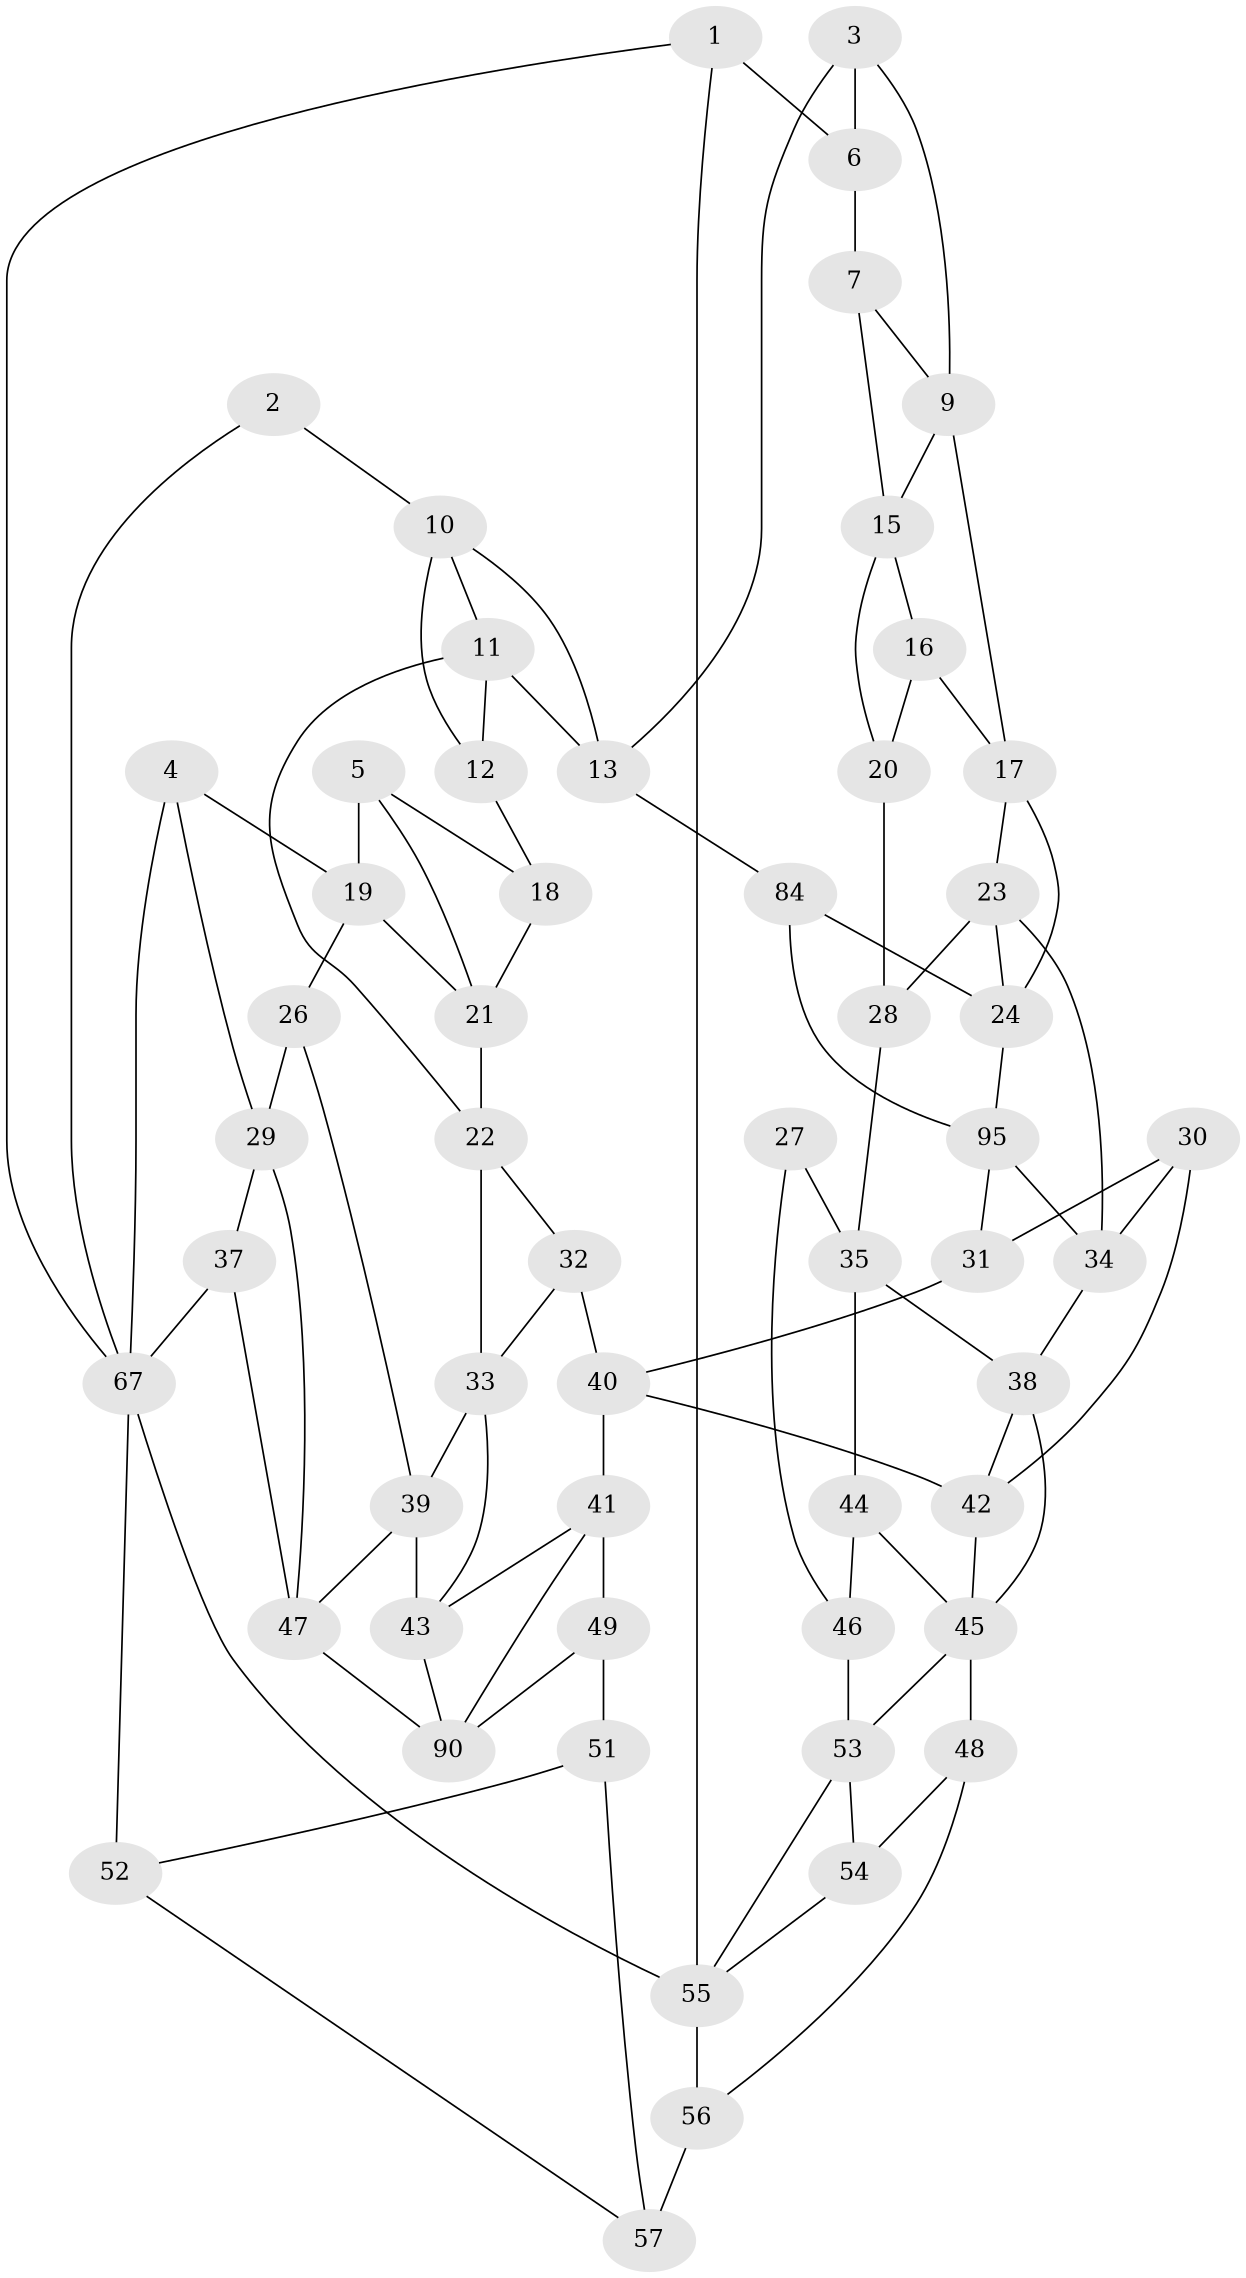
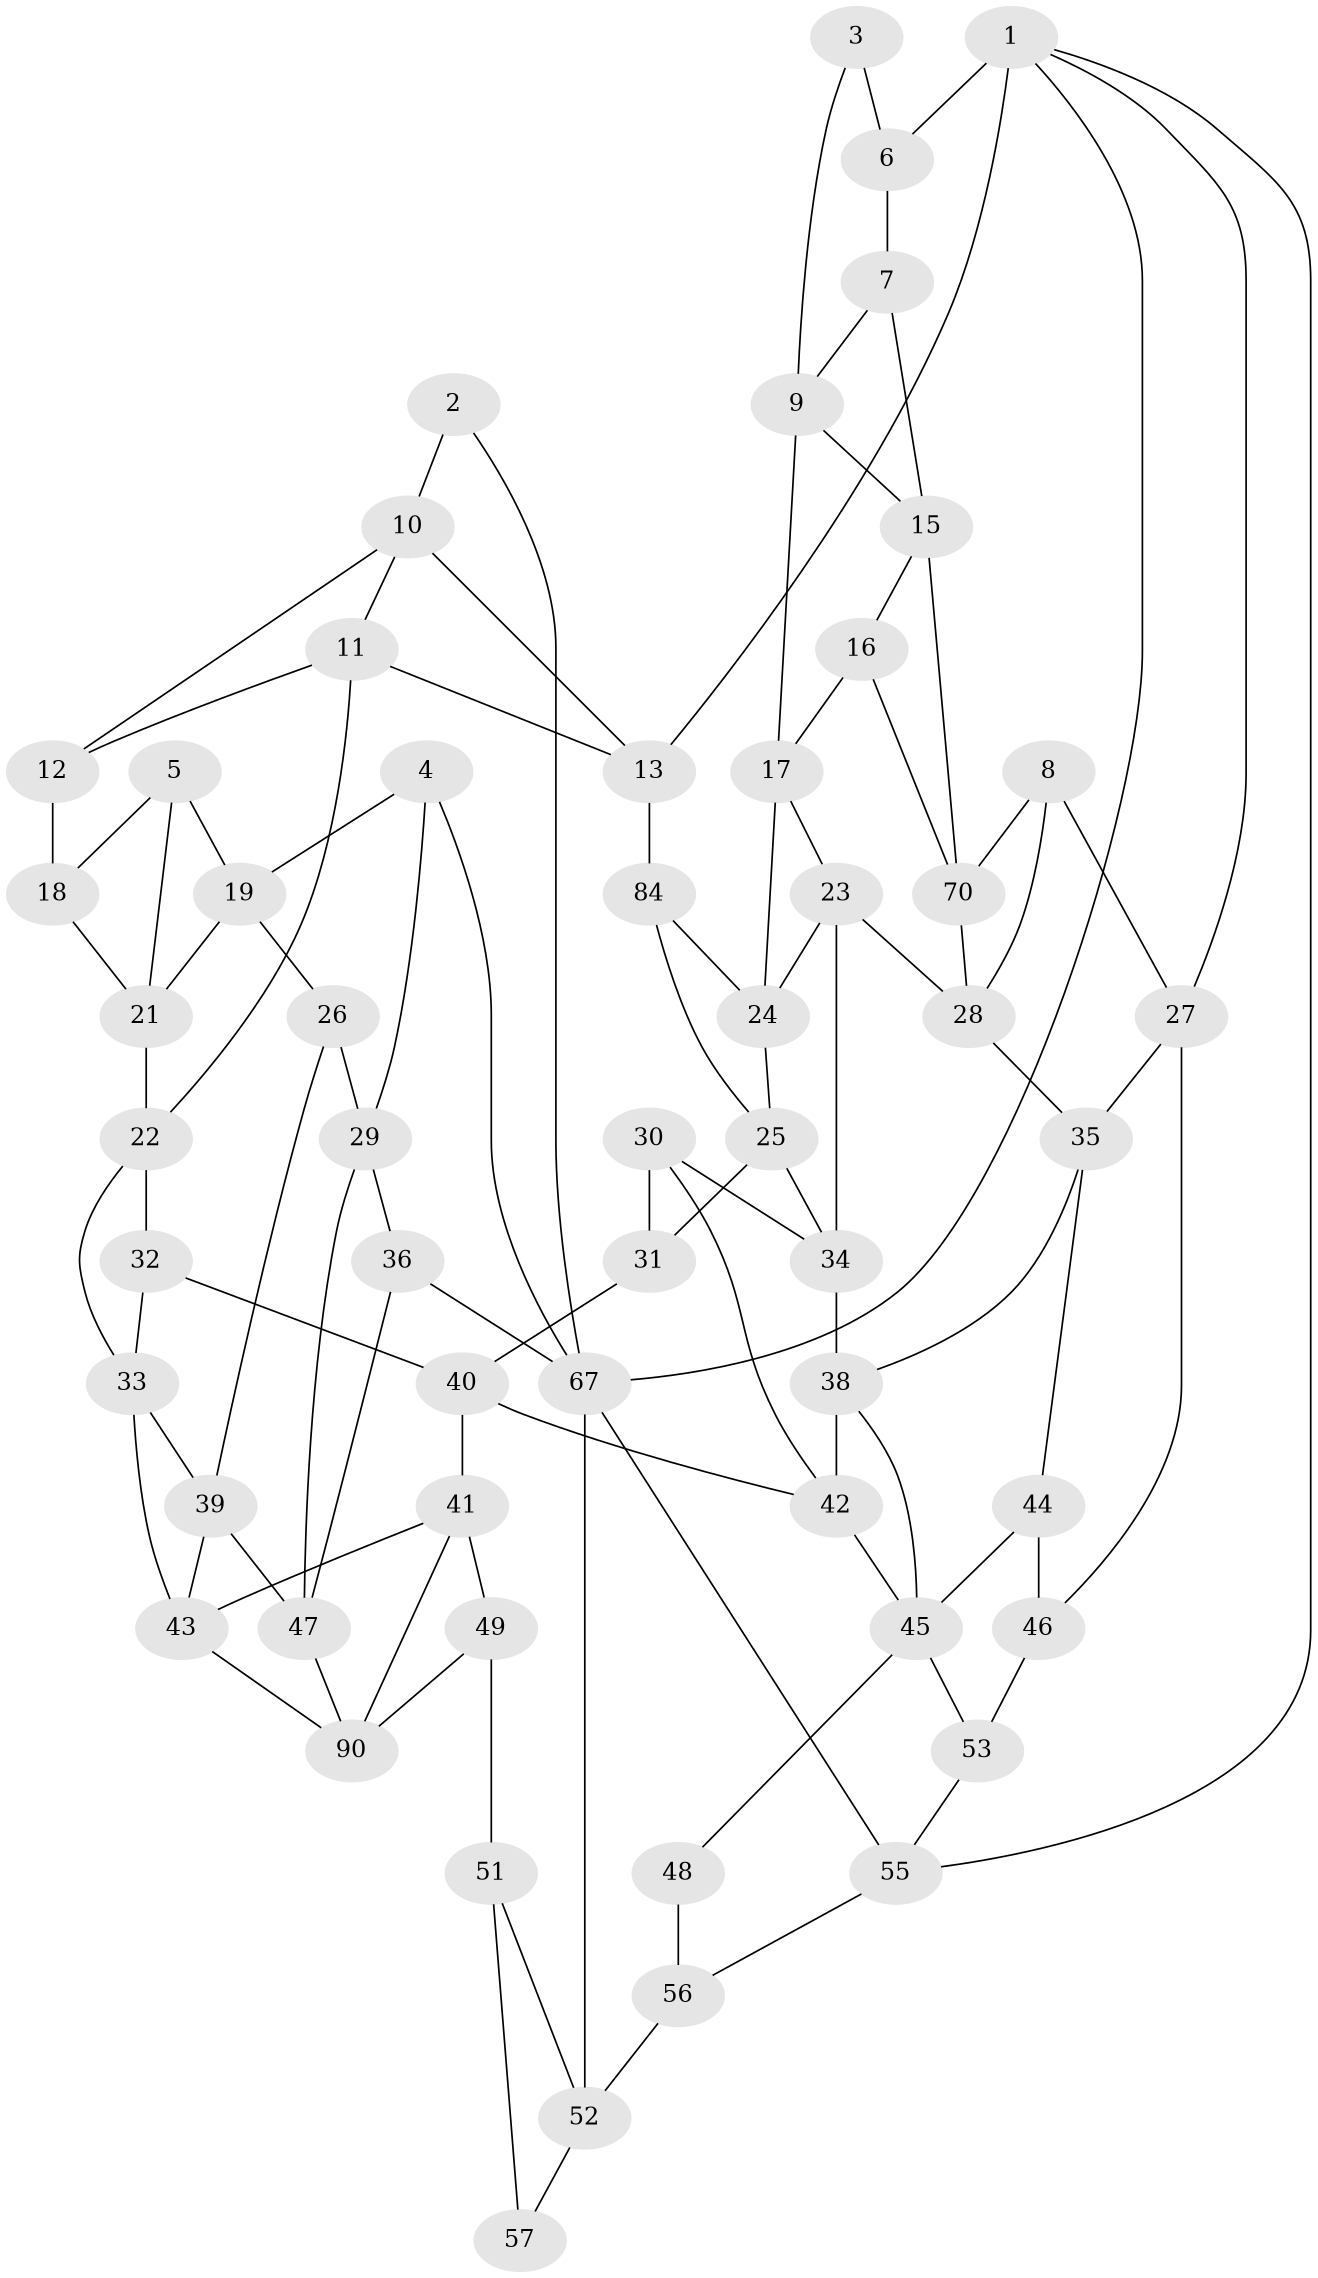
edge "3" -- "13": now "1" -- "13"
edge "1" -- "27": added
node "20": label "20" -> "70"
node "8": added
node "95": label "95" -> "25"
node "37": label "37" -> "36"
node "54": removed
edge "56" -- "57": now "56" -- "52"
